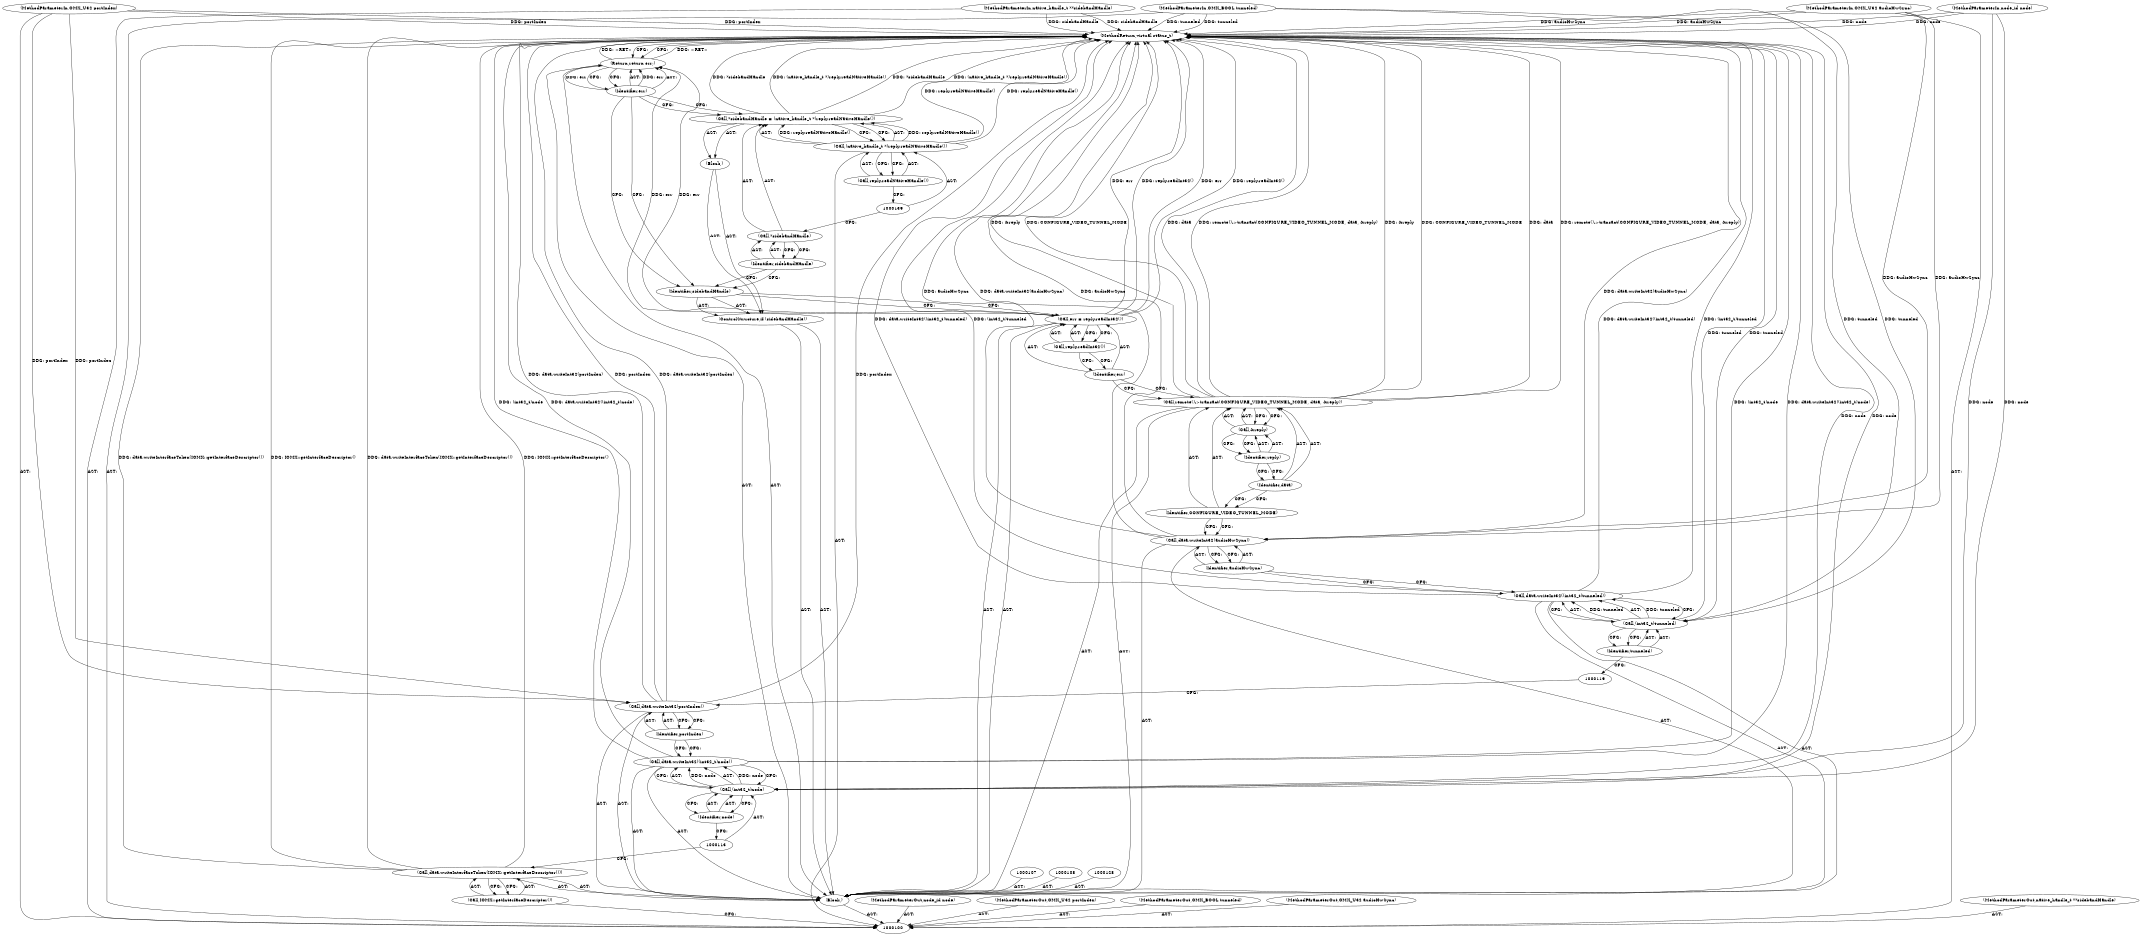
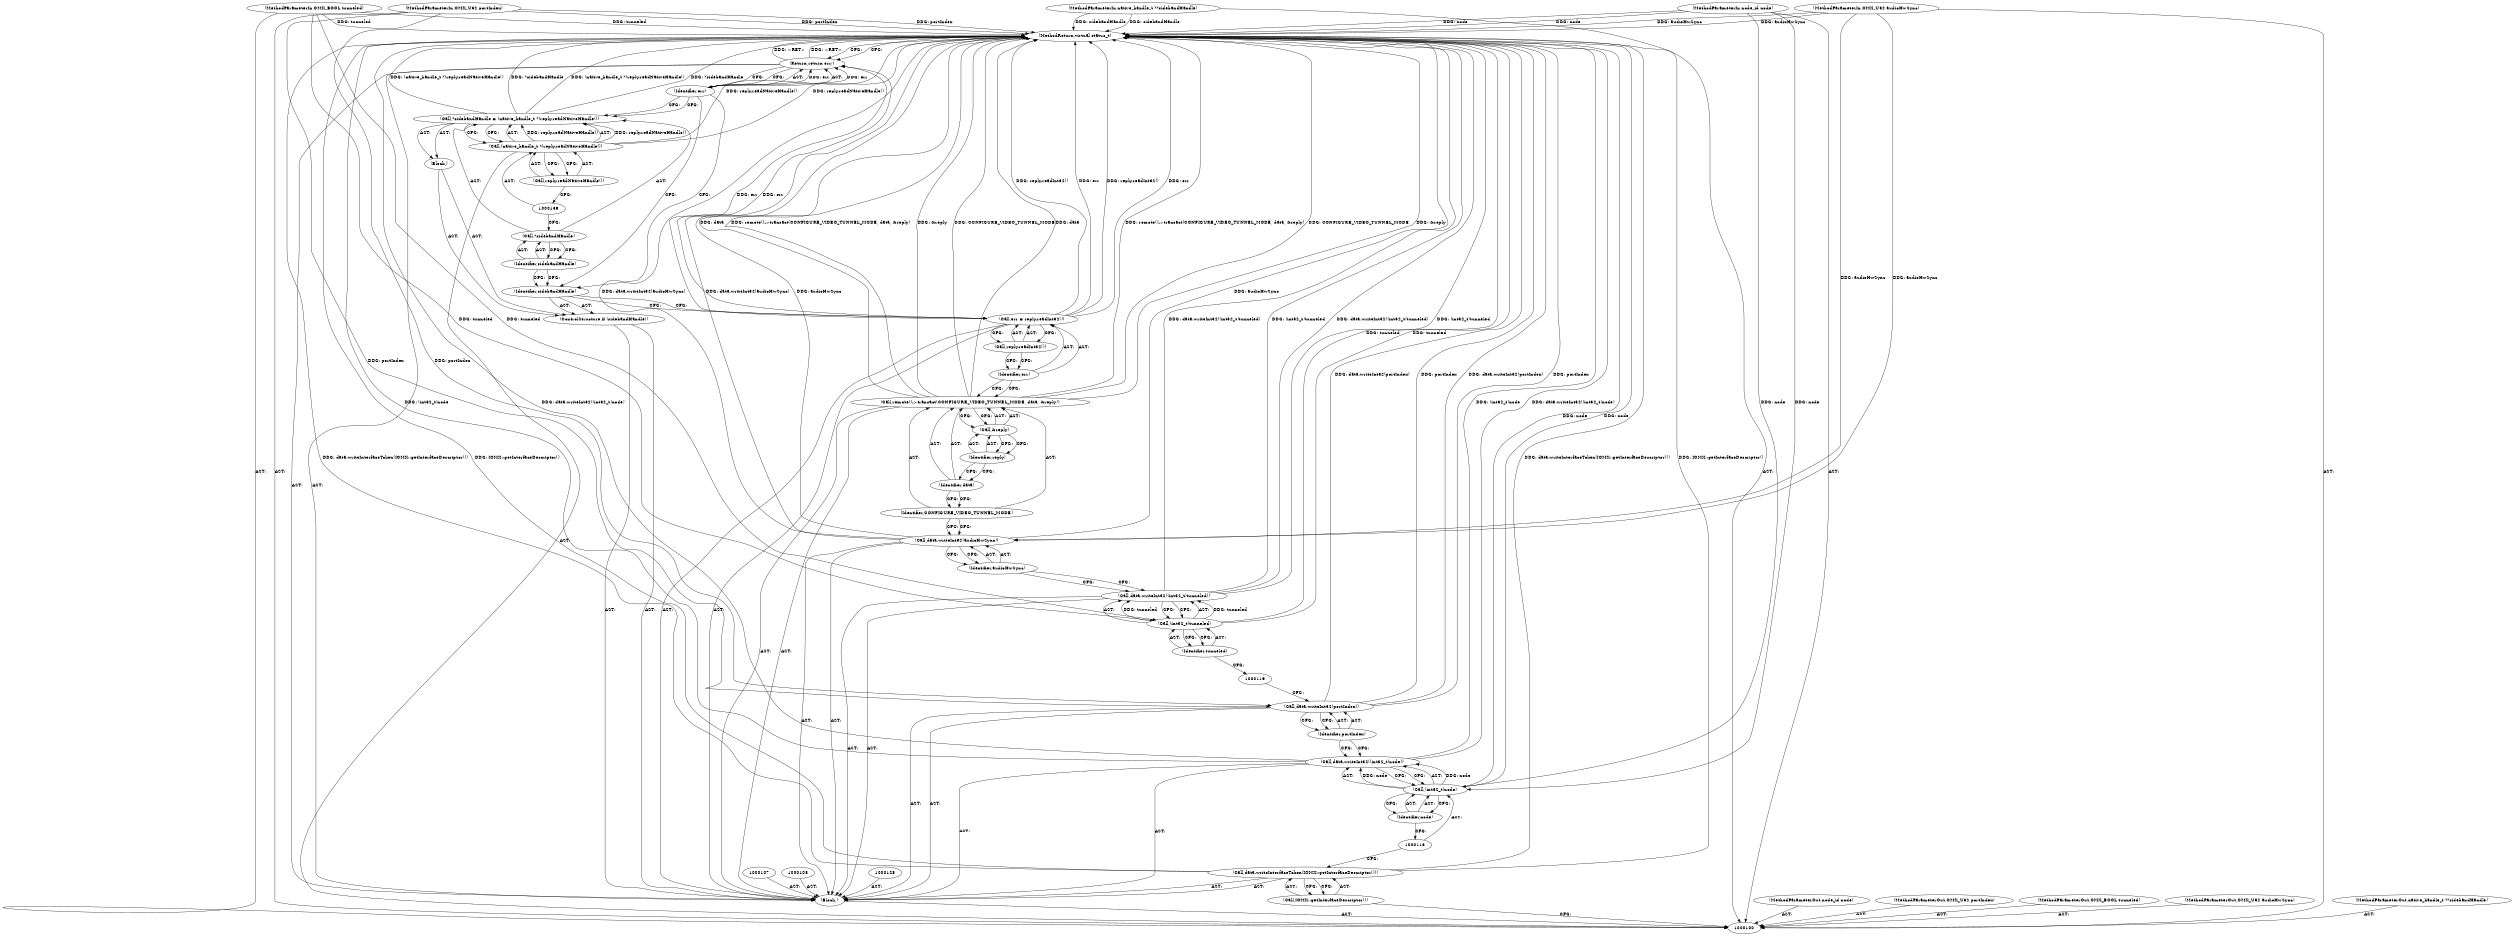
edge "(MethodParameterIn,node_id node)" -> "1000100": added, label "AST:"
